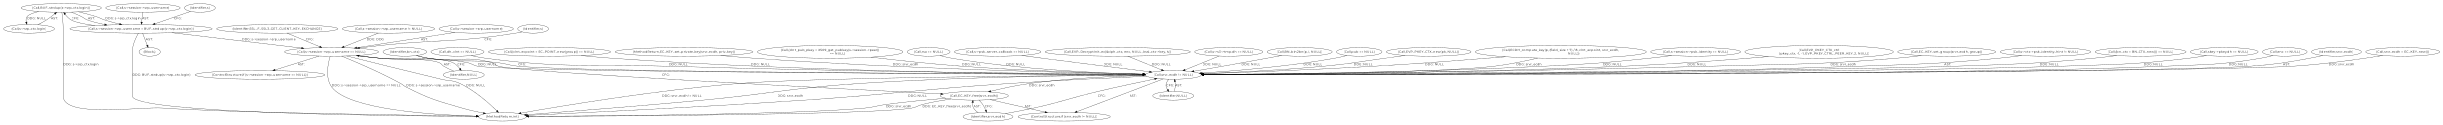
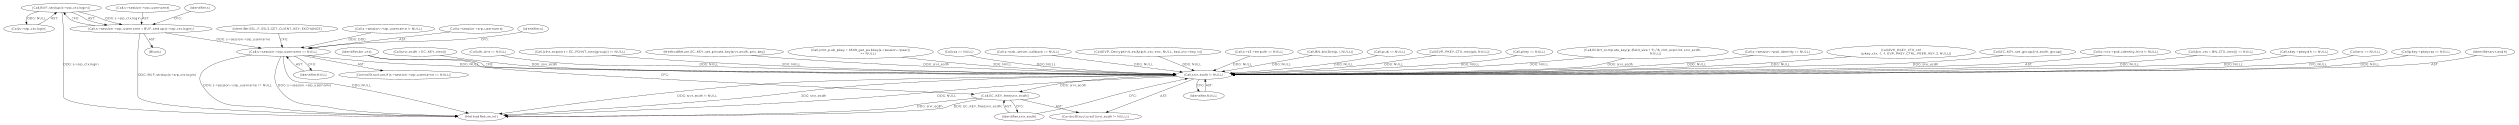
node "(Call,pkey == NULL)": added
node "(Call,EC_KEY_set_group(srvr_ecdh, group))": label "(Call,EC_KEY_set_group(srvr_ecdh, group))" -> "(Call,EC_KEY_set_group(int_ecdh, group))"
node "(Call,pkey->pkey.rsa == NULL)": added
edge "(Call,enc == NULL)" -> "(Call,srvr_ecdh != NULL)": label "DDG: NULL" -> "CFG: NULL"
